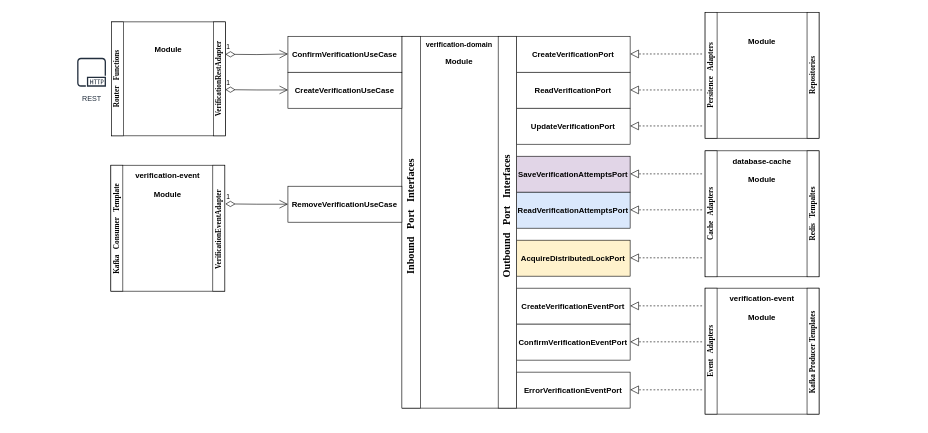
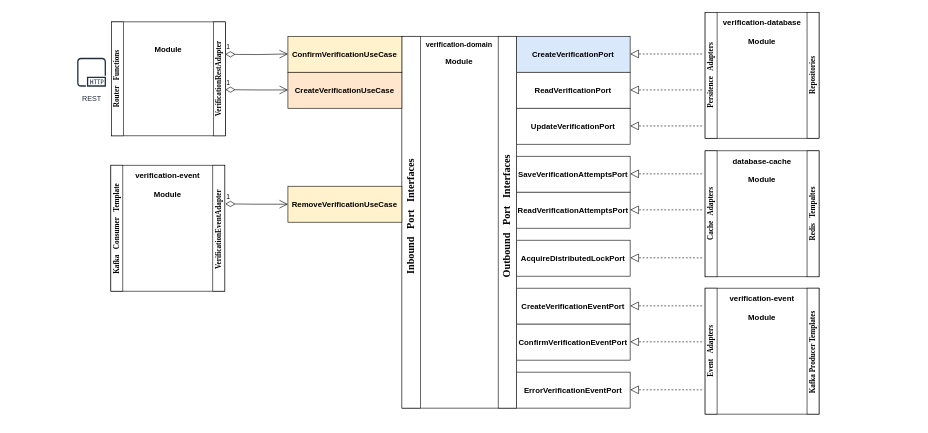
node "verification-database": added
node "ConfirmVerificationUseCase": fillcolor #ffffff -> #fff2cc
node "CreateVerificationPort": fillcolor #ffffff -> #dae8fc
node "CreateVerificationUseCase": fillcolor #ffffff -> #ffe6cc
node "SaveVerificationAttemptsPort": fillcolor #e1d5e7 -> #ffffff
node "RemoveVerificationUseCase": fillcolor #ffffff -> #fff2cc
node "ReadVerificationAttemptsPort": fillcolor #dae8fc -> #ffffff
node "AcquireDistributedLockPort": fillcolor #fff2cc -> #ffffff
